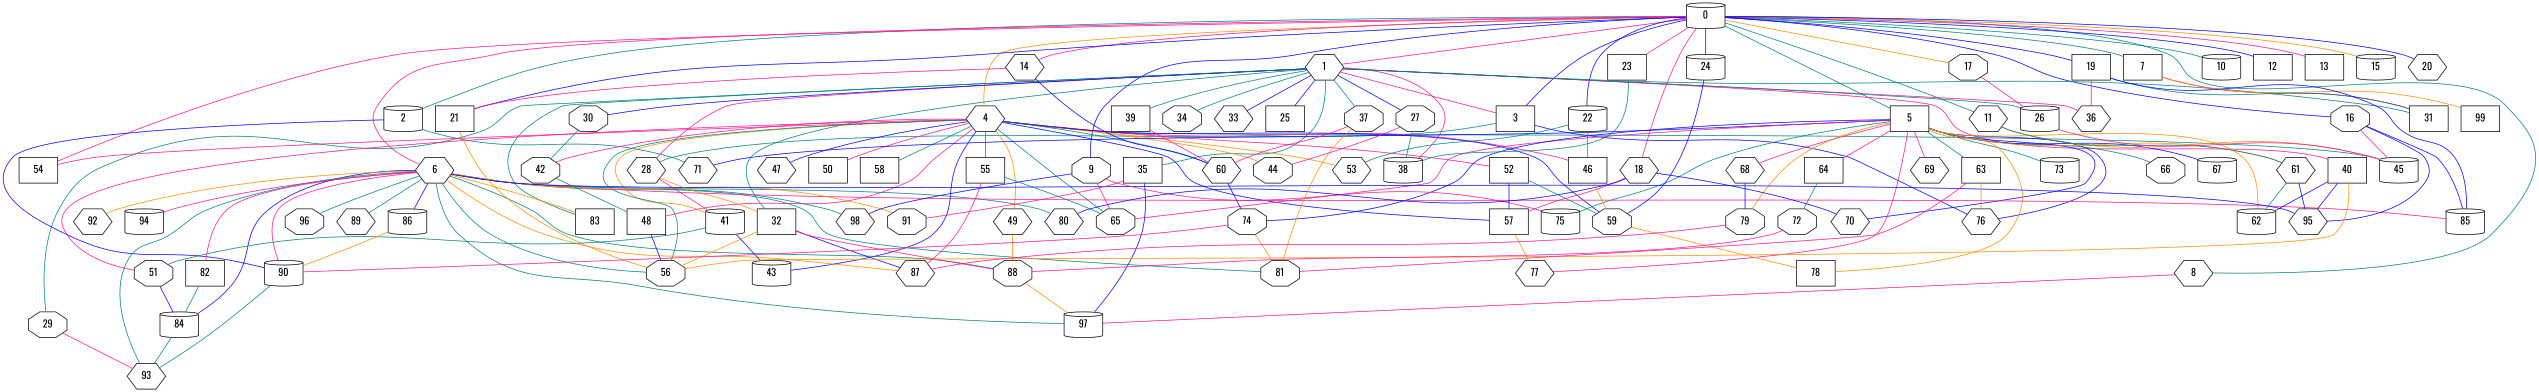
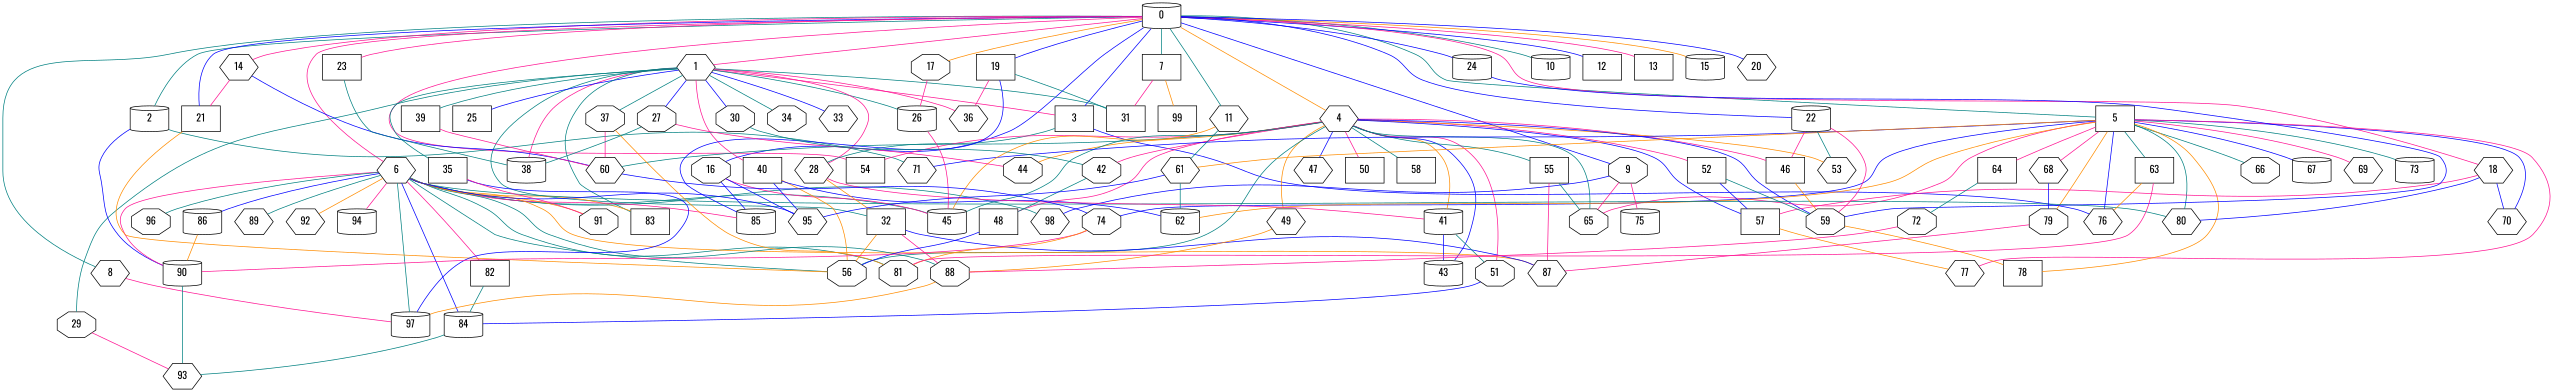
edge "5" -- "75": now "5" -- "80"
edge "22" -- "59": added
edge "6" -- "93": now "6" -- "45"
